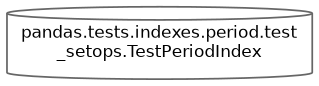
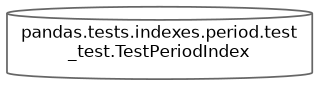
node "pandas.tests.indexes.period.test _setops.TestPeriodIndex": label "pandas.tests.indexes.period.test _setops.TestPeriodIndex" -> "pandas.tests.indexes.period.test _test.TestPeriodIndex"
